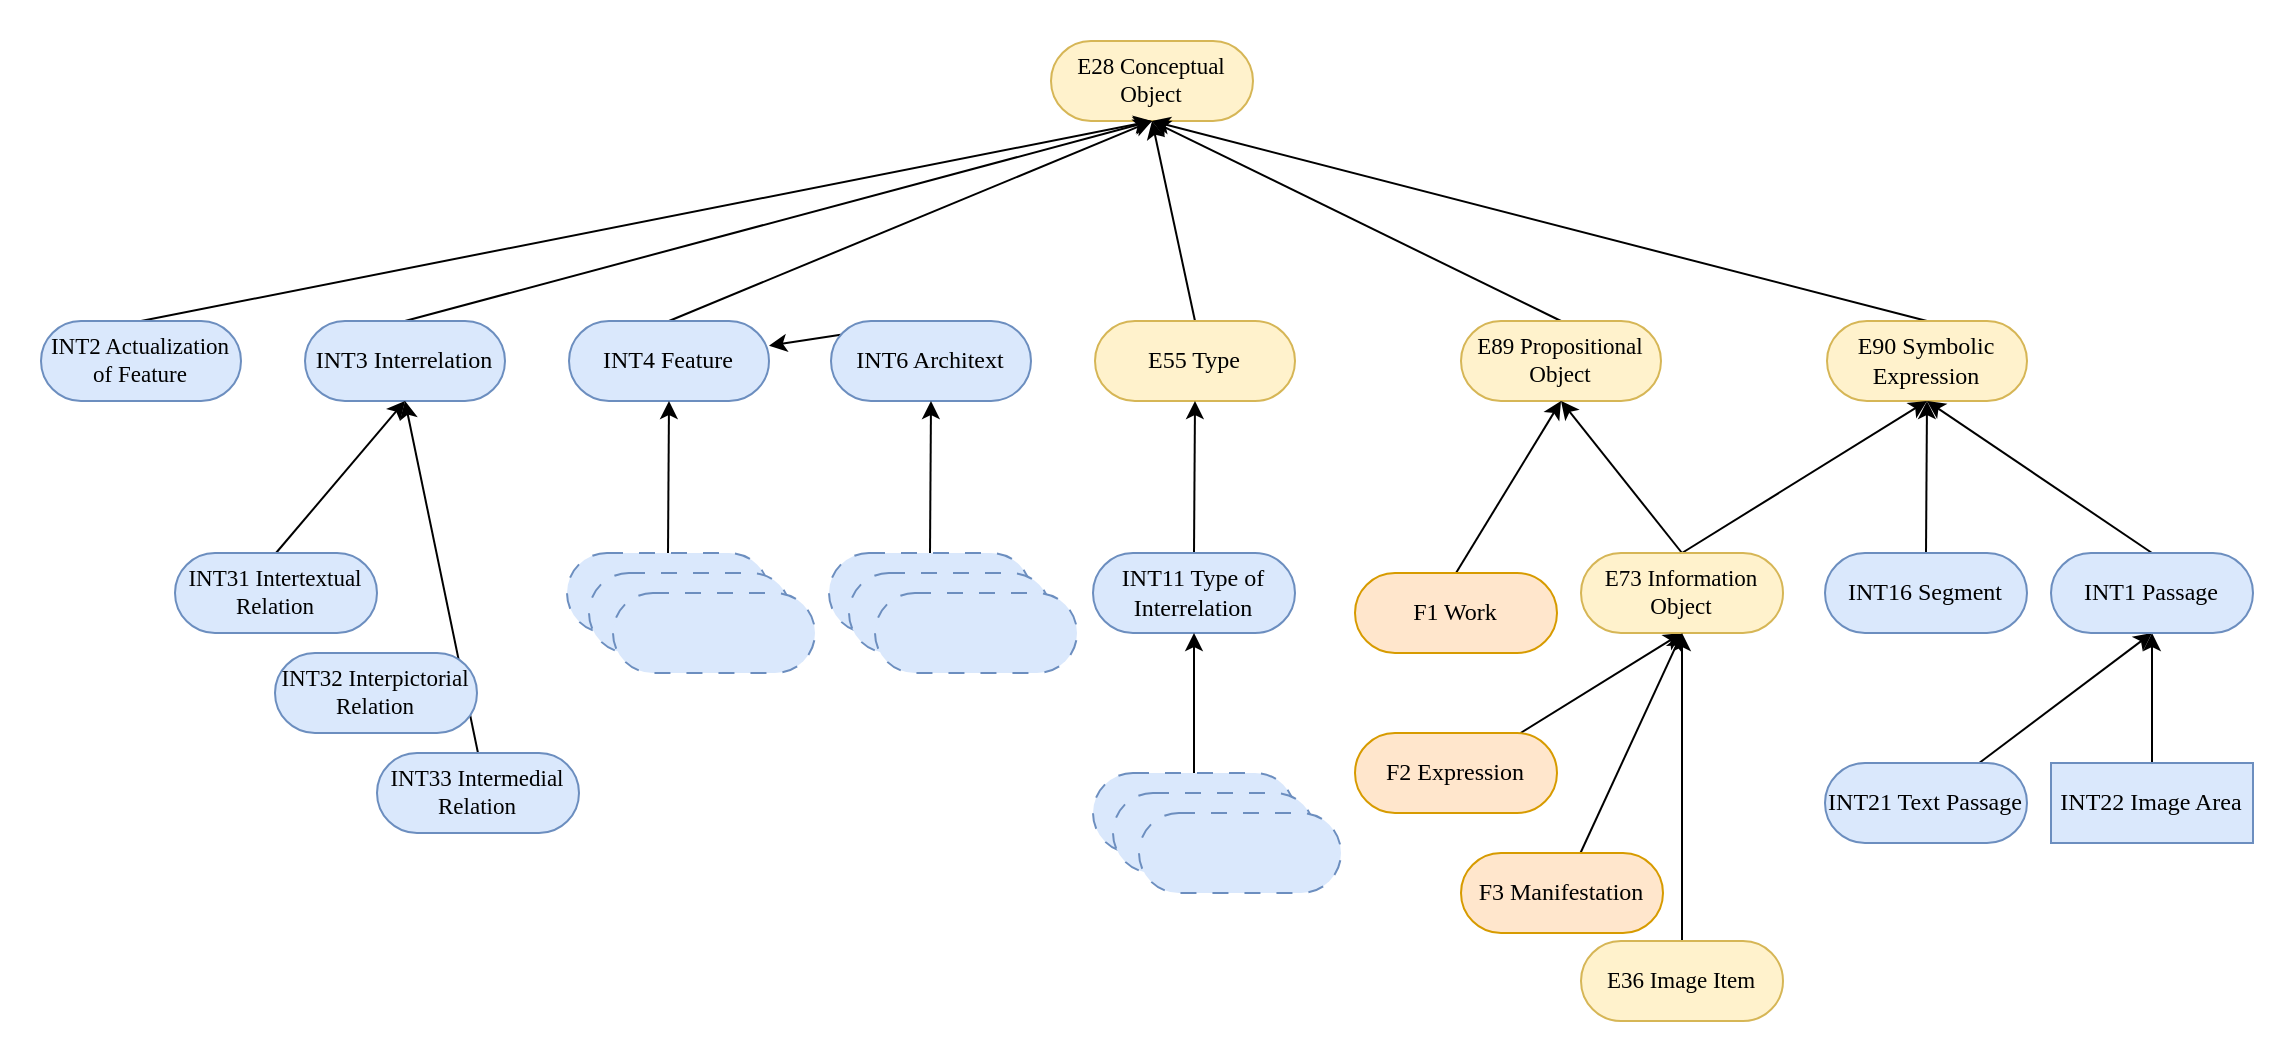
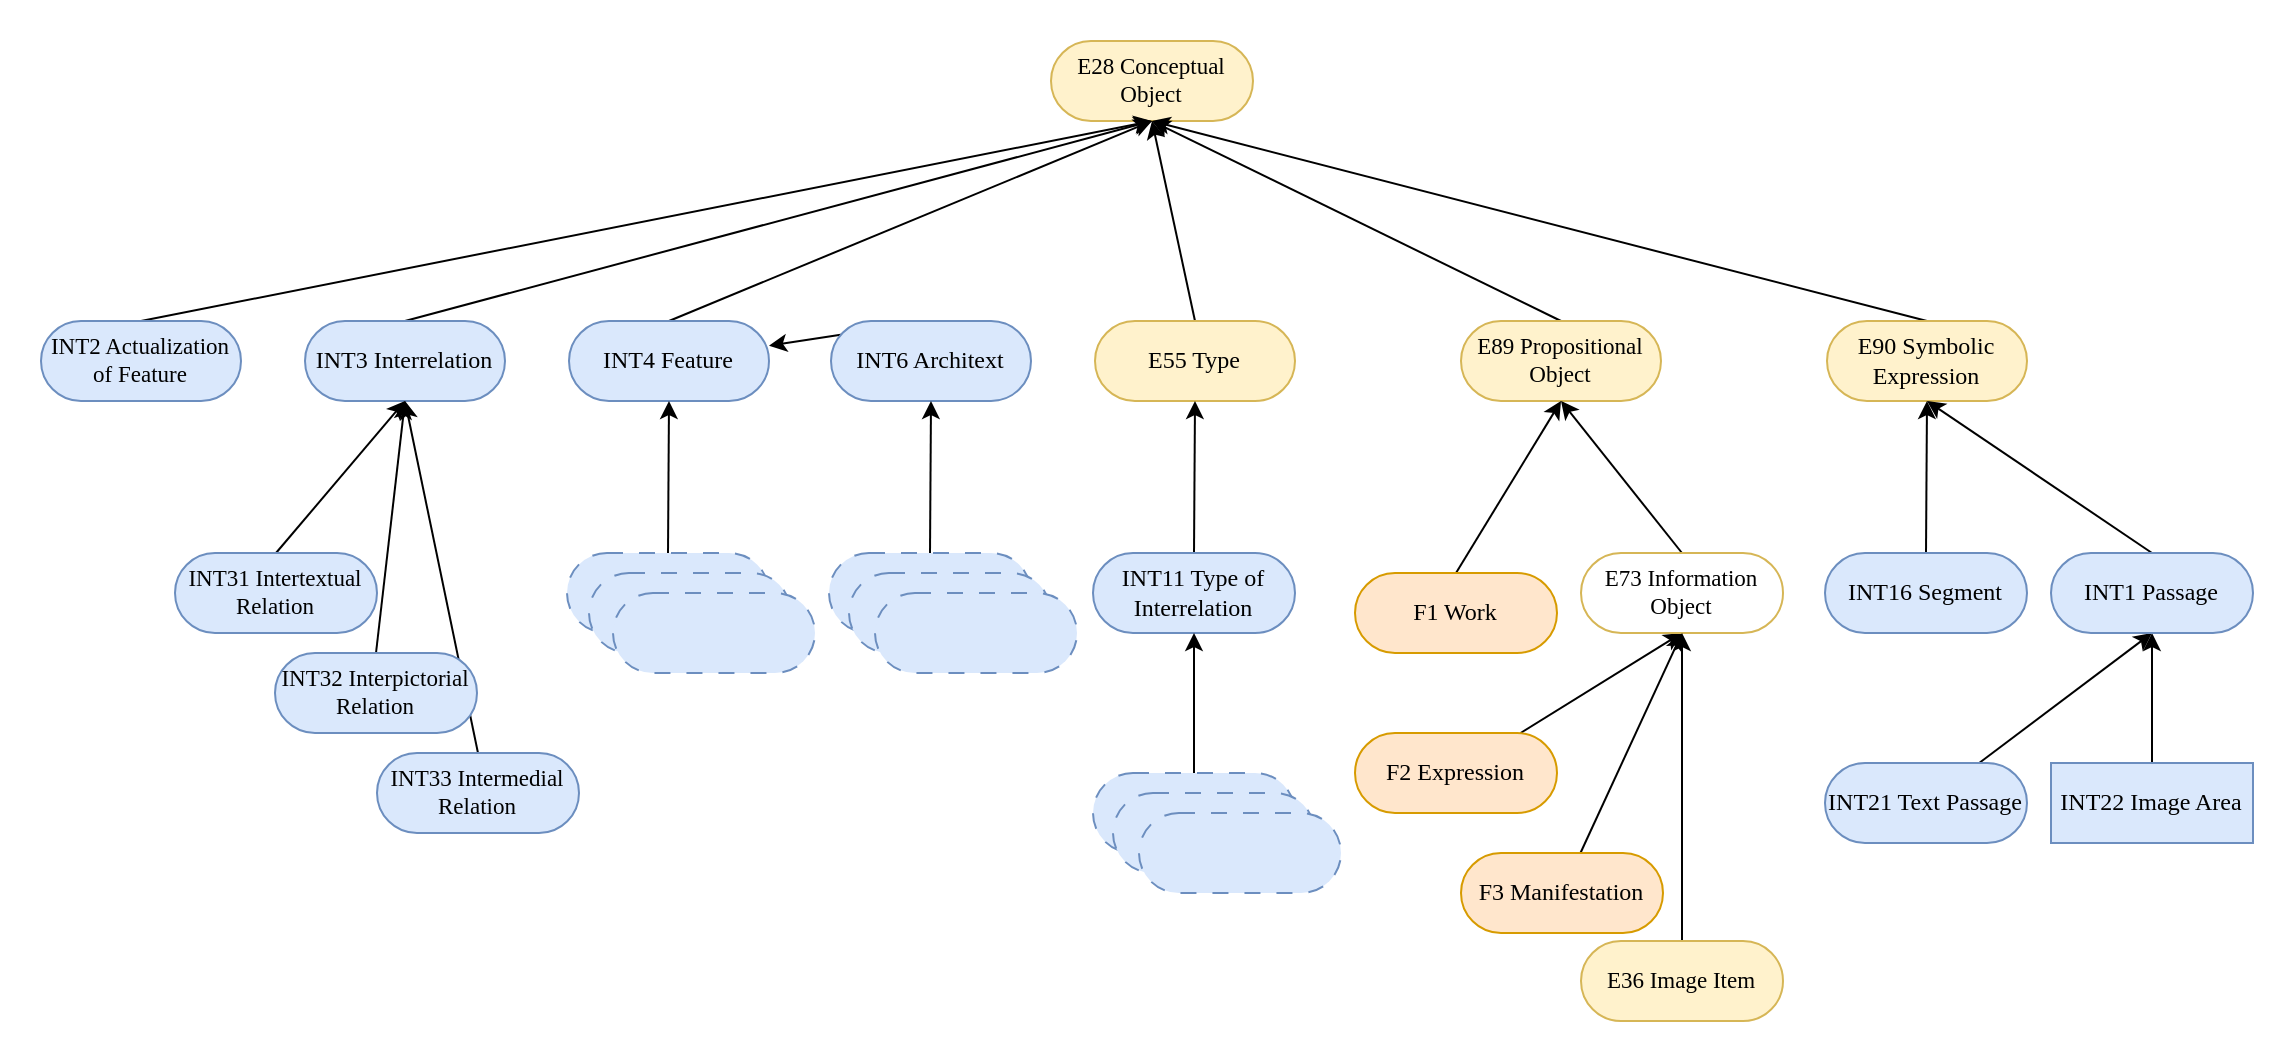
edge "E73 Information Object" -> "E90 Symbolic Expression": removed
edge "INT32 Interpictorial Relation" -> "INT3 Interrelation": added
node "E73 Information Object": fillcolor #fff2cc -> #ffffff
